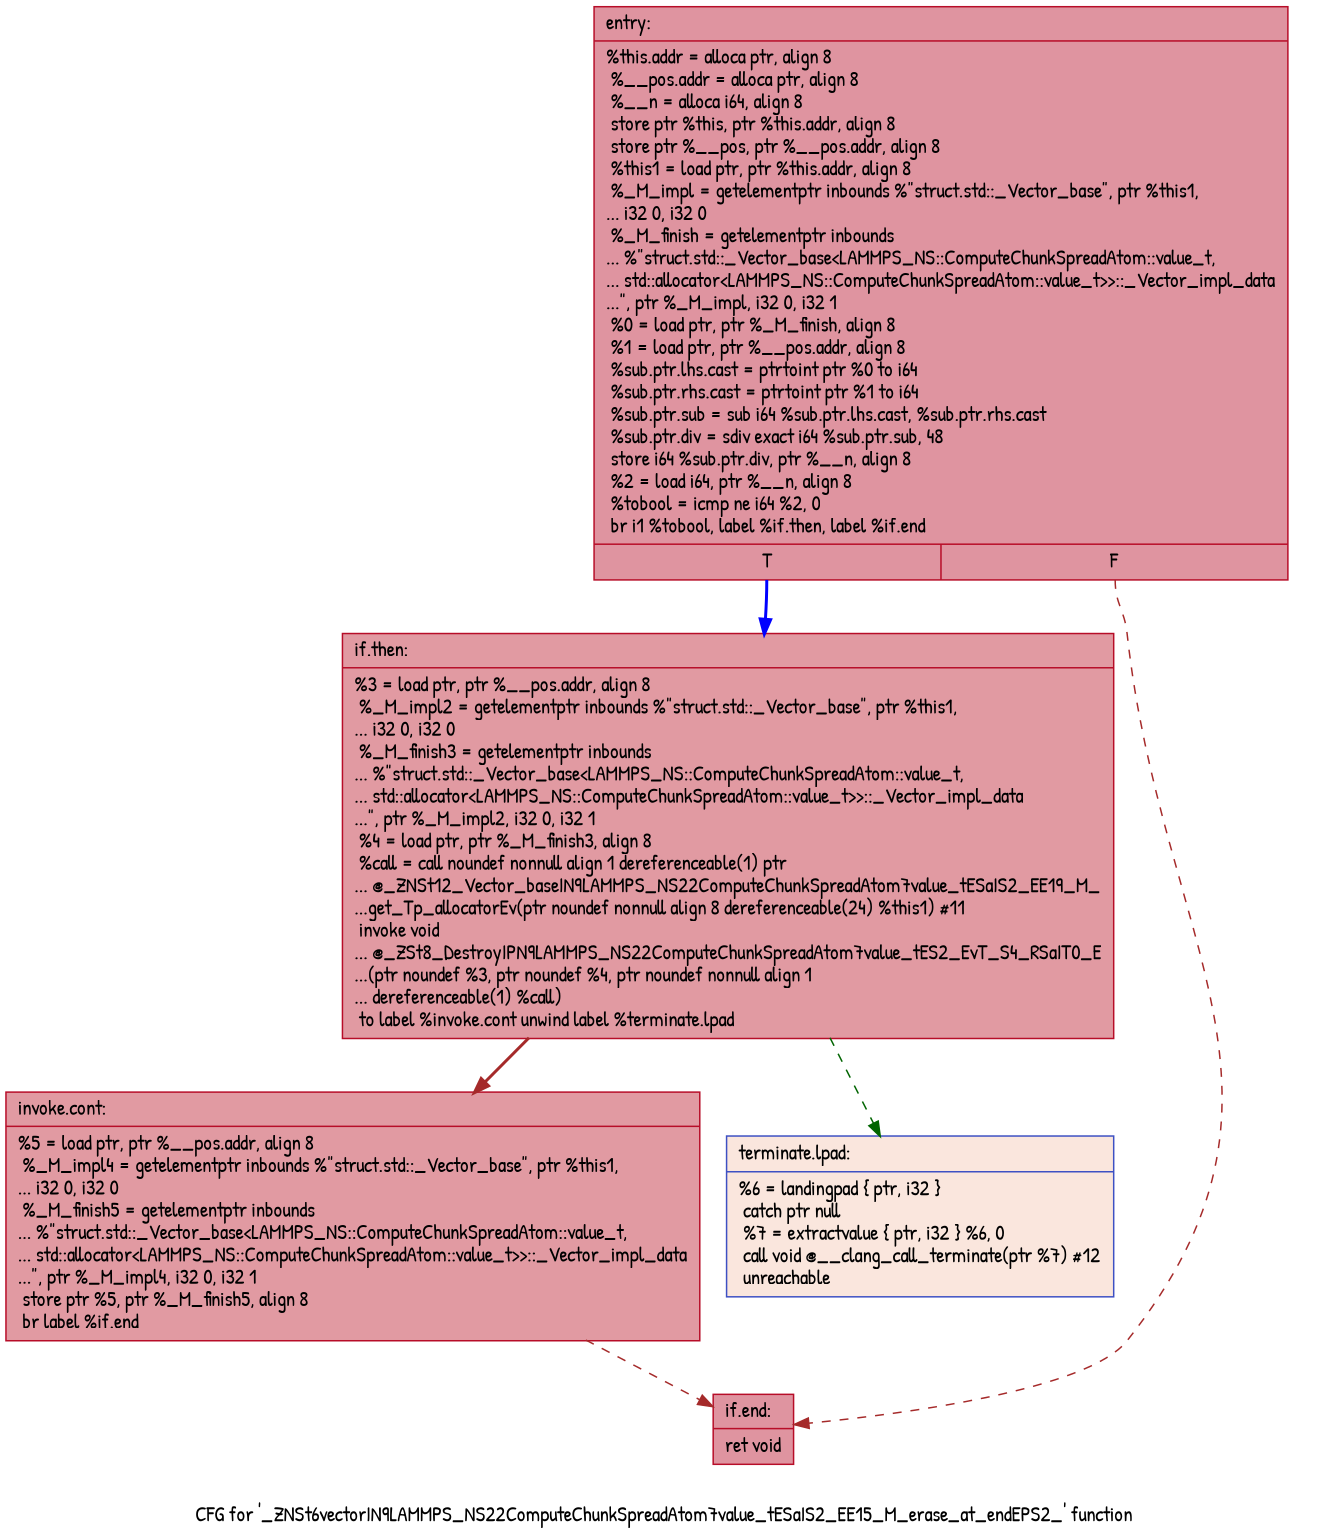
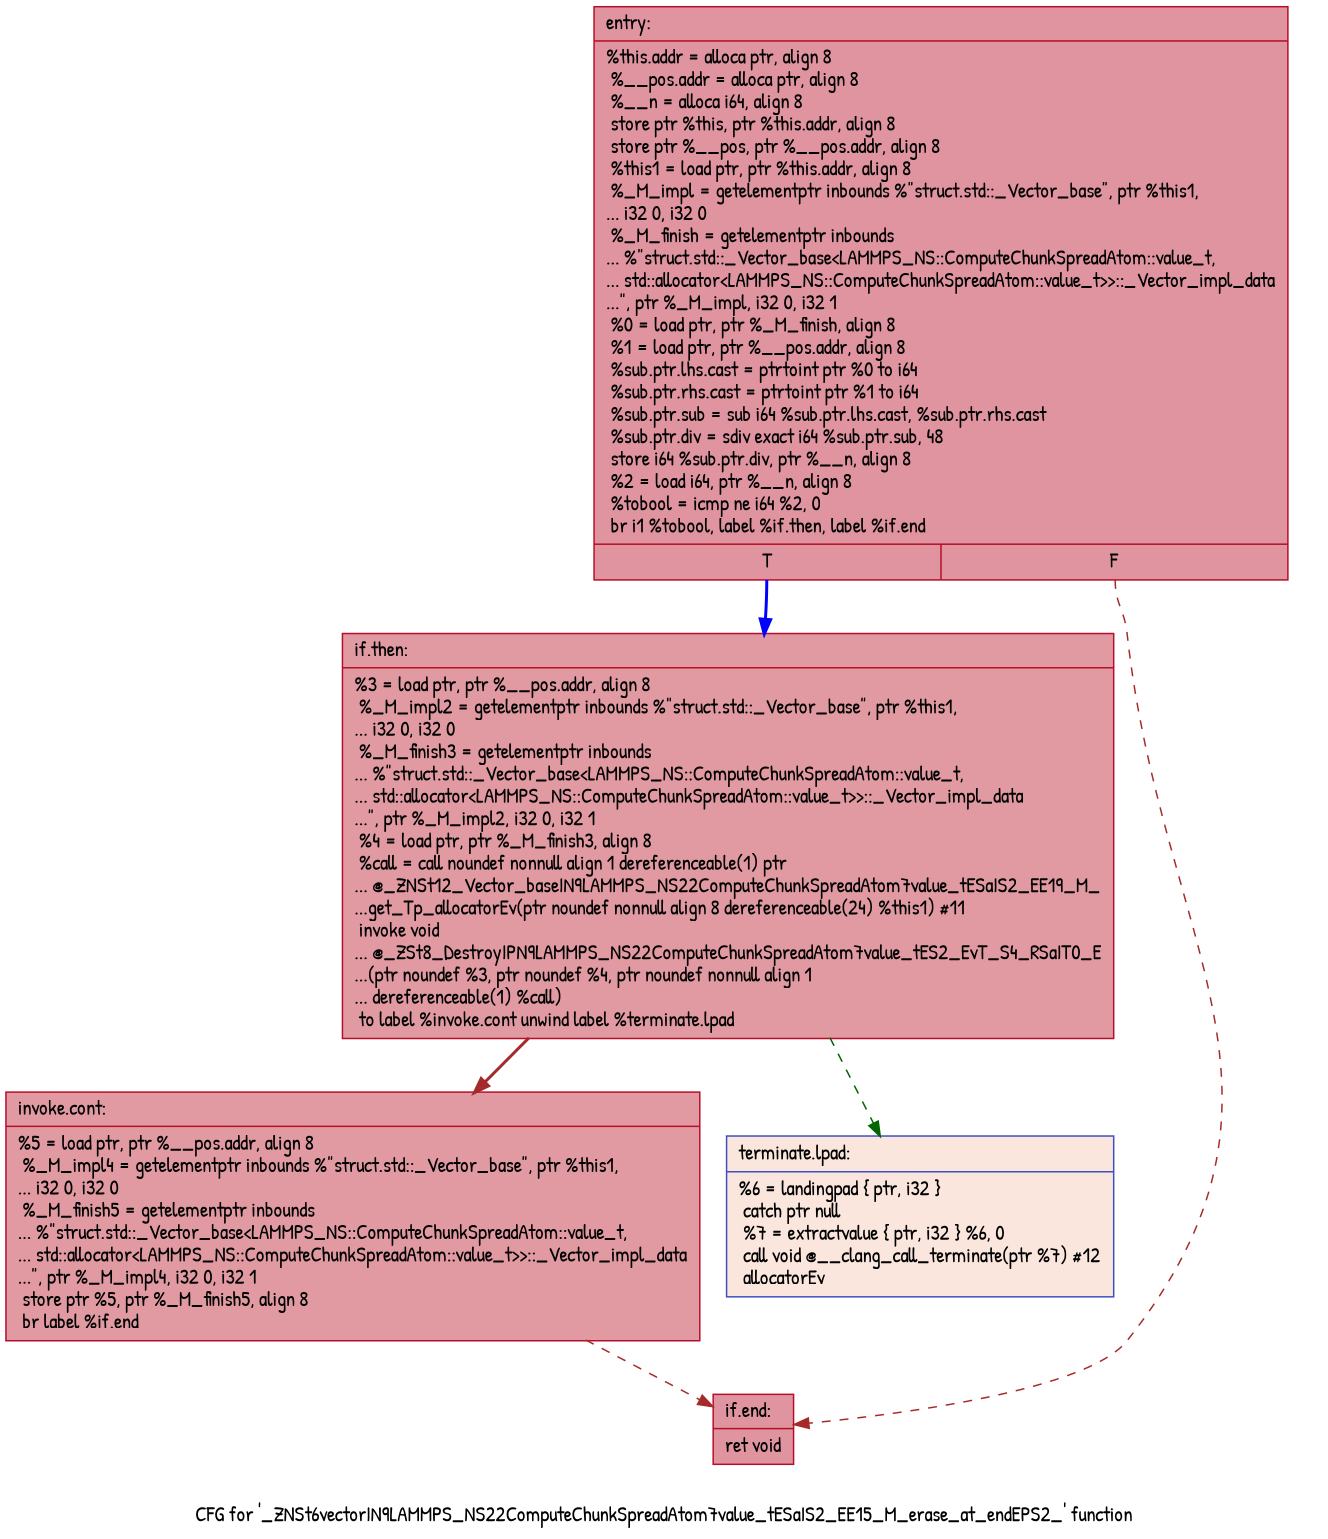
node "terminate.lpad:": text "unreachable" -> "allocatorEv"
